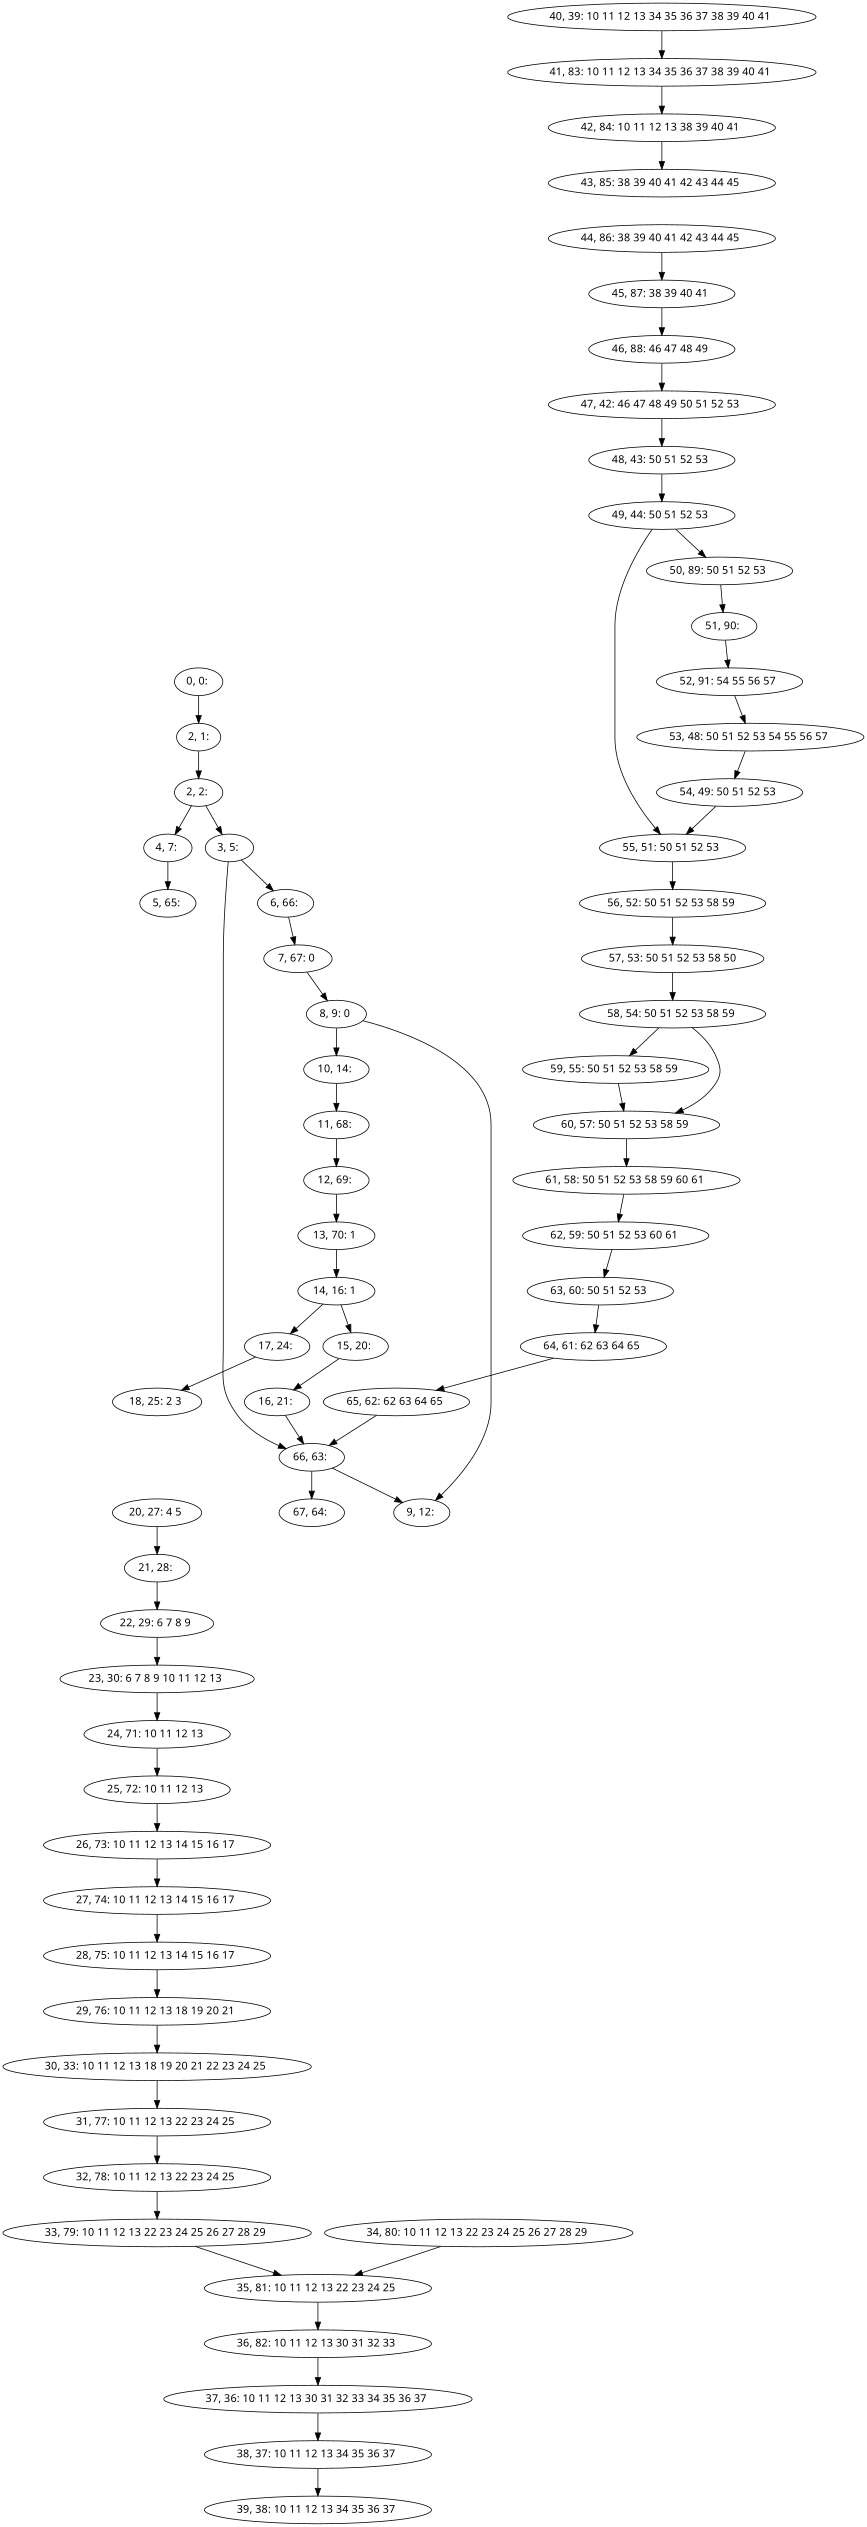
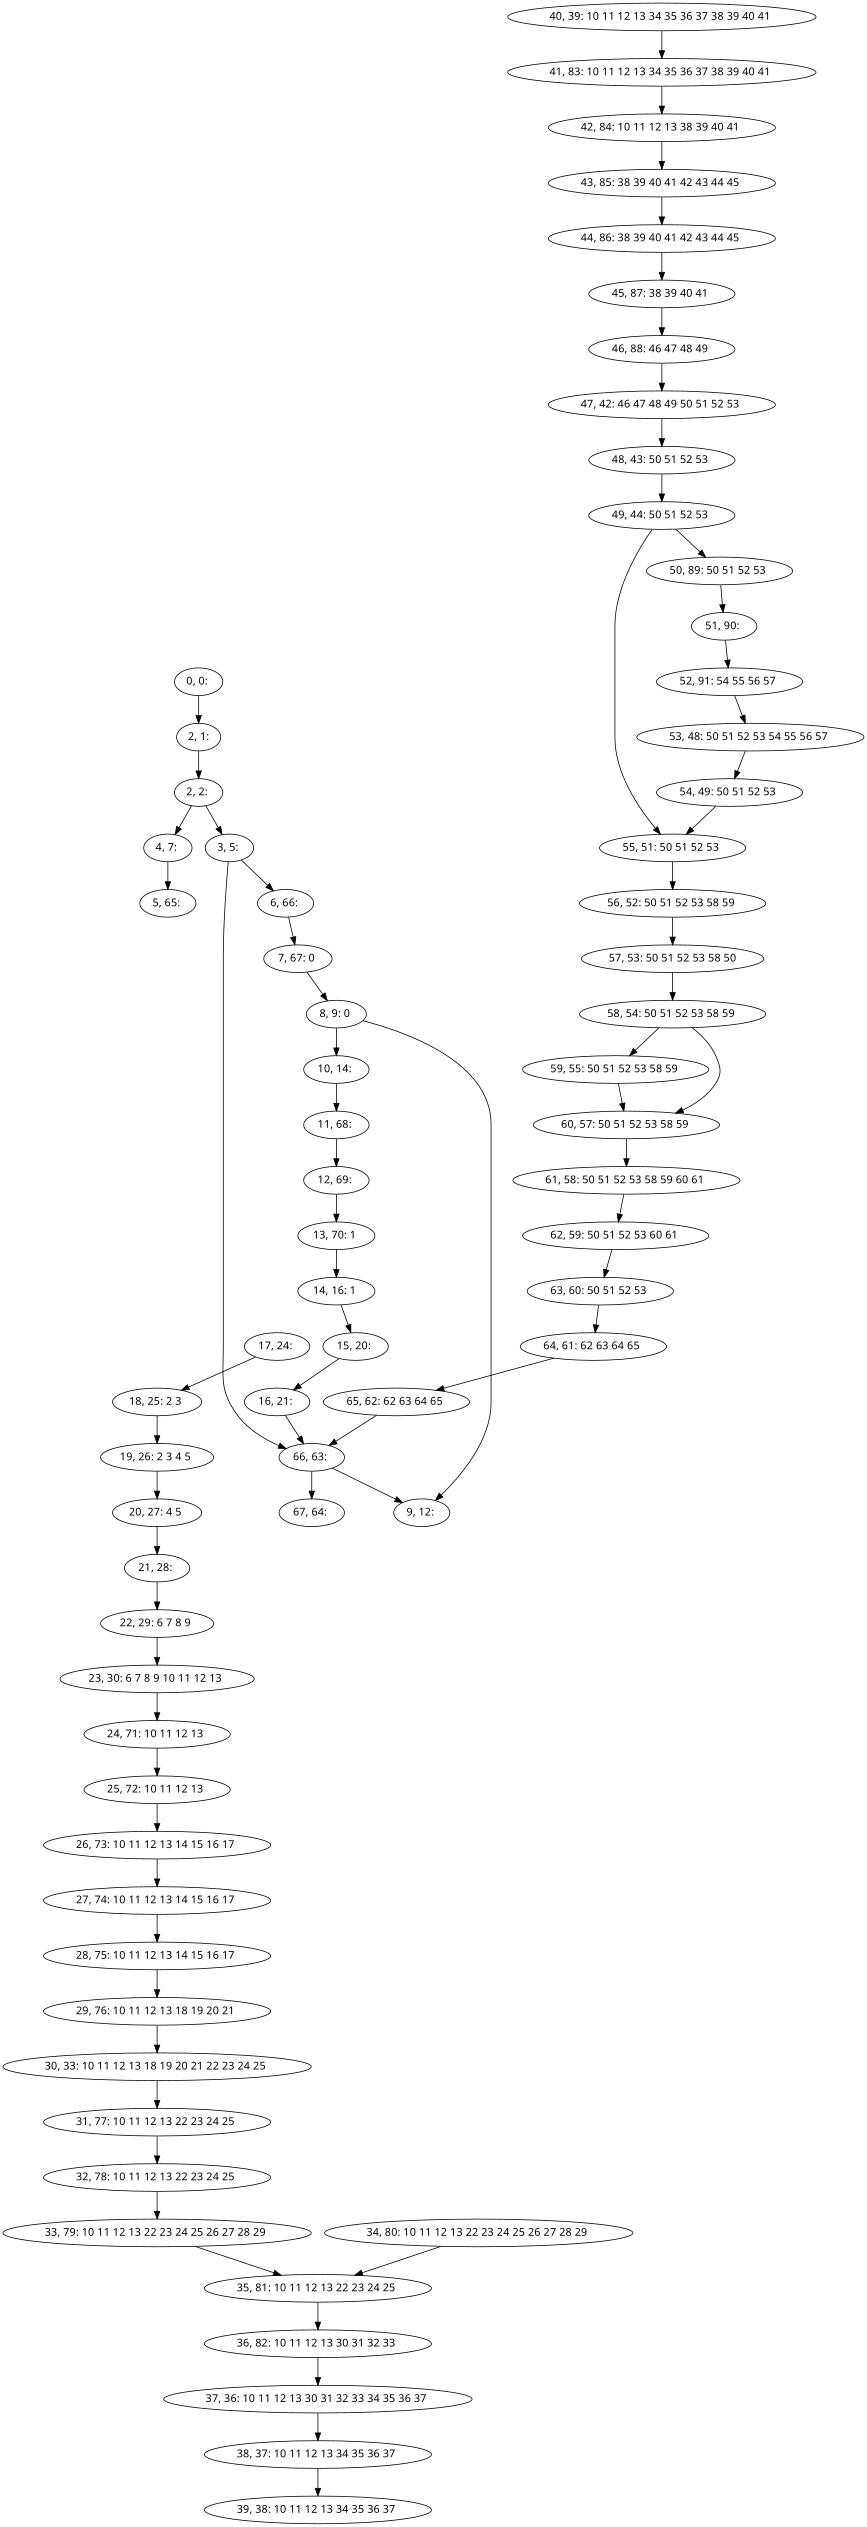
edge "43, 85: 38 39 40 41 42 43 44 45" -> "44, 86: 38 39 40 41 42 43 44 45": added
edge "14, 16: 1" -> "17, 24:": removed
node "19, 26: 2 3 4 5": added
